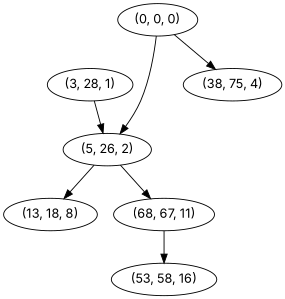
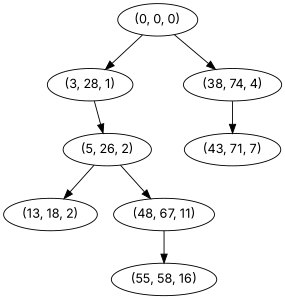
edge "(0, 0, 0)" -> "(5, 26, 2)": now "(0, 0, 0)" -> "(3, 28, 1)"
node "(38, 75, 4)": label "(38, 75, 4)" -> "(38, 74, 4)"
node "(43, 71, 7)": added
node "(13, 18, 8)": label "(13, 18, 8)" -> "(13, 18, 2)"
node "(68, 67, 11)": label "(68, 67, 11)" -> "(48, 67, 11)"
node "(53, 58, 16)": label "(53, 58, 16)" -> "(55, 58, 16)"
